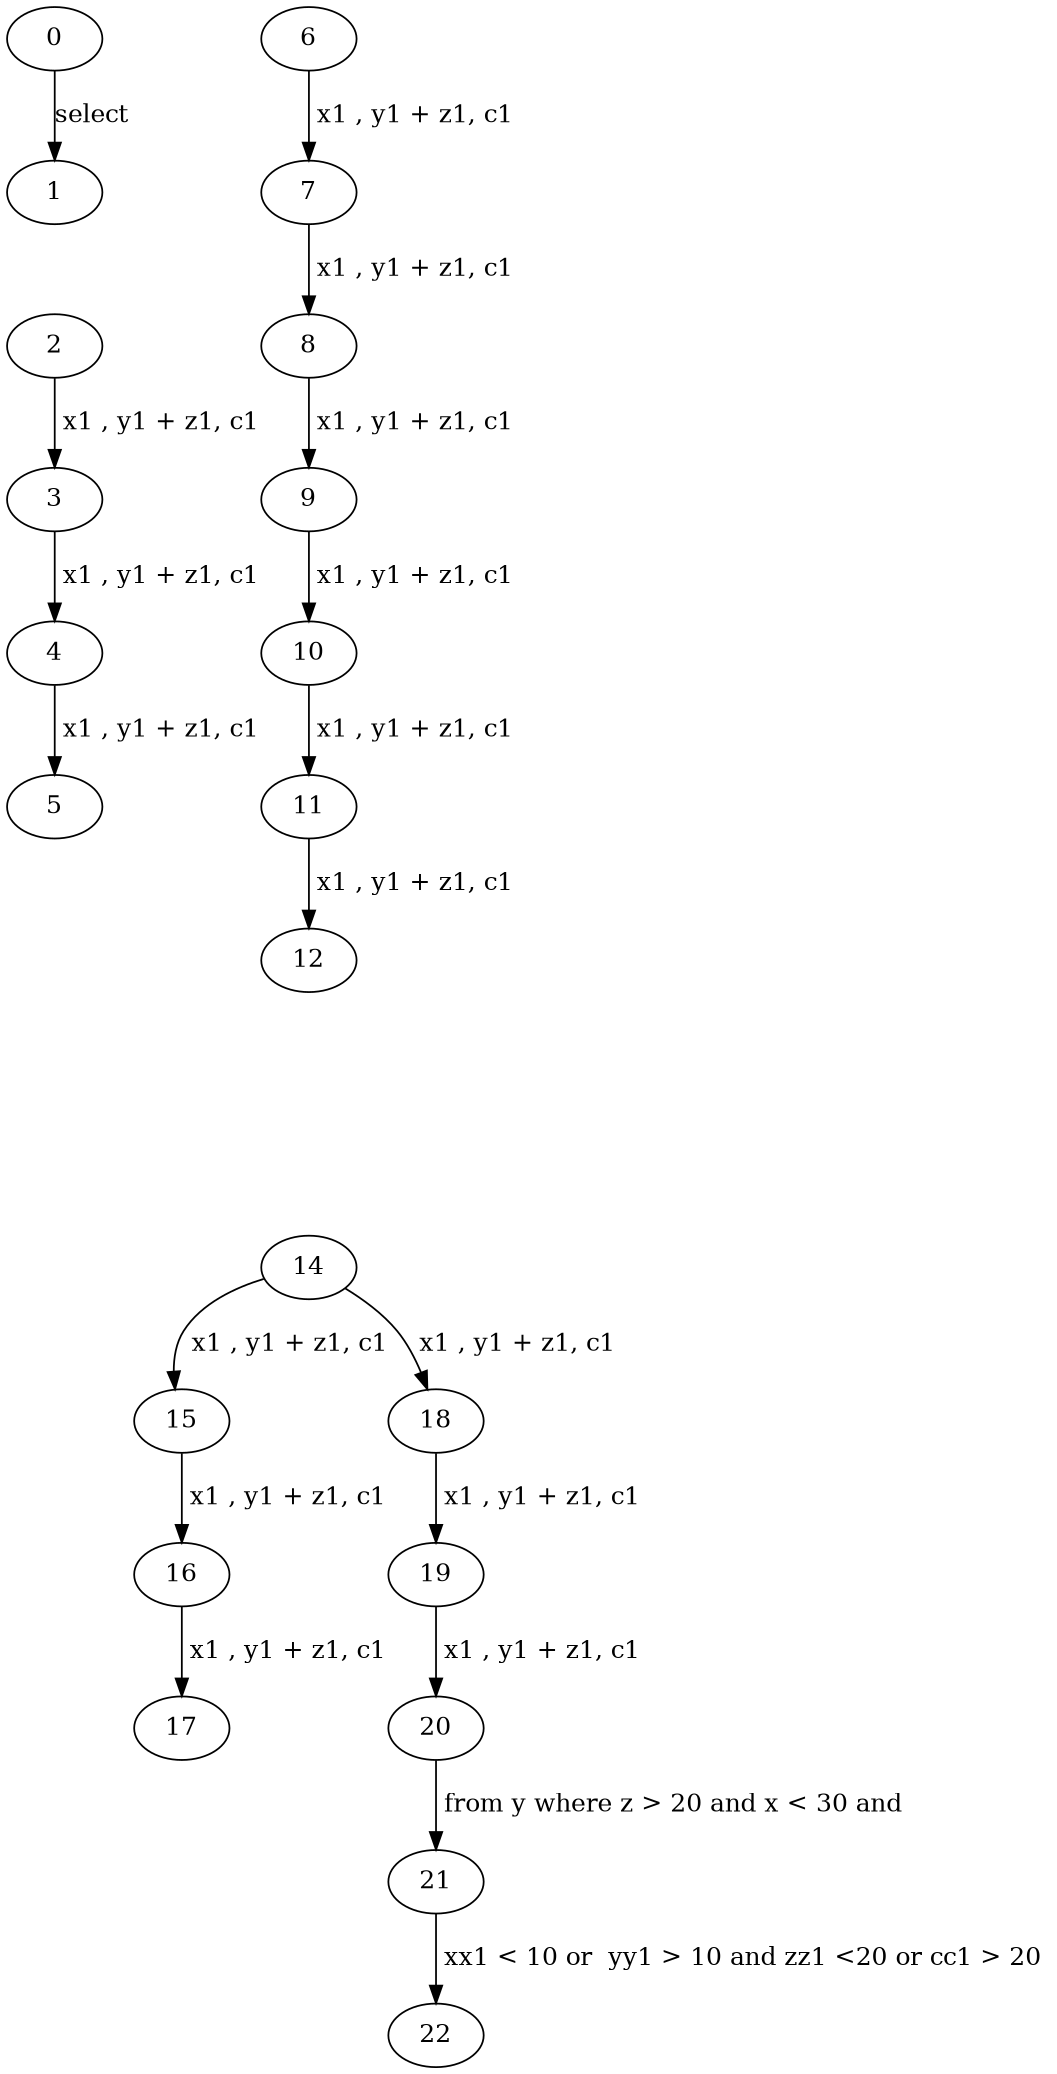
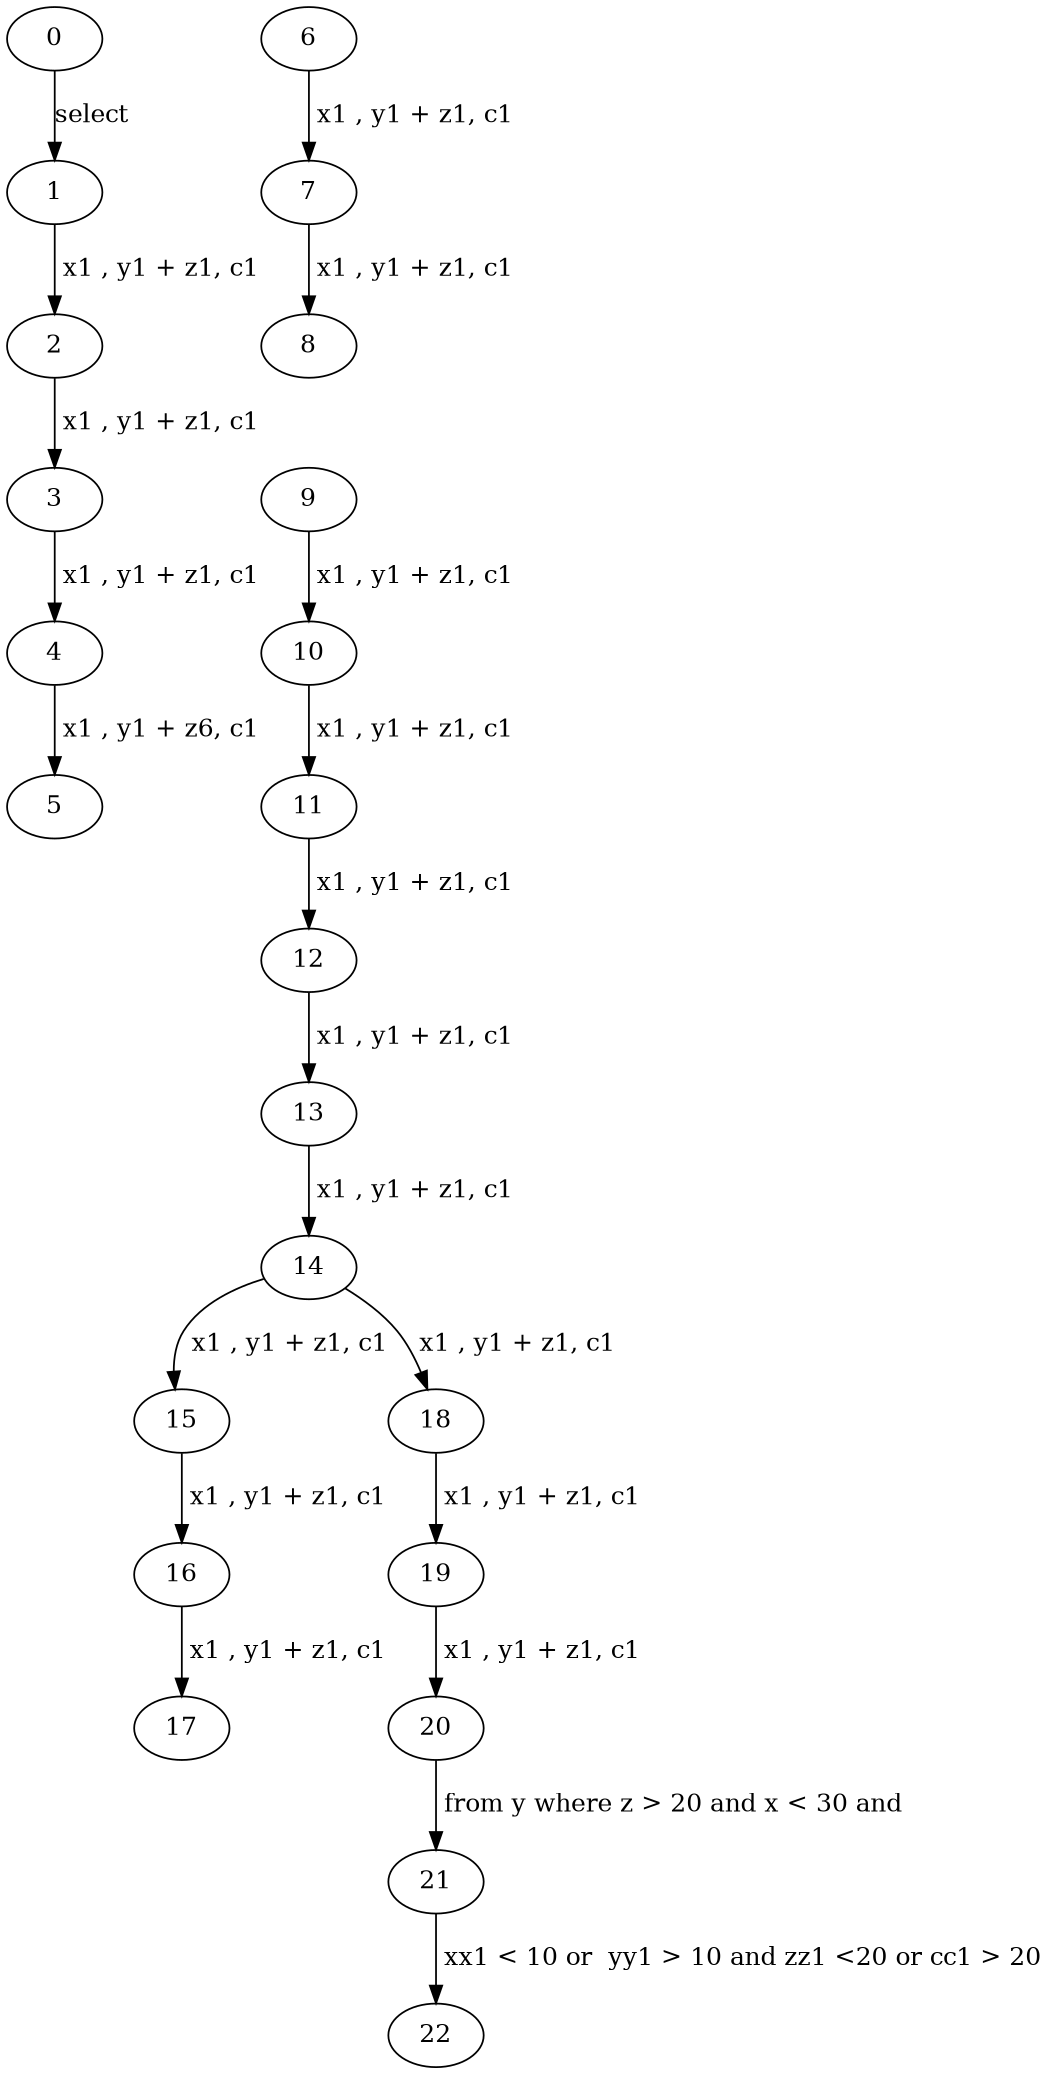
edge "1" -> "2": added, label "x1 , y1 + z1, c1"
edge "8" -> "9": removed, label "x1 , y1 + z1, c1"
edge "4" -> "5": label " x1 , y1 + z1, c1 " -> " x1 , y1 + z6, c1 "
node "13": added
